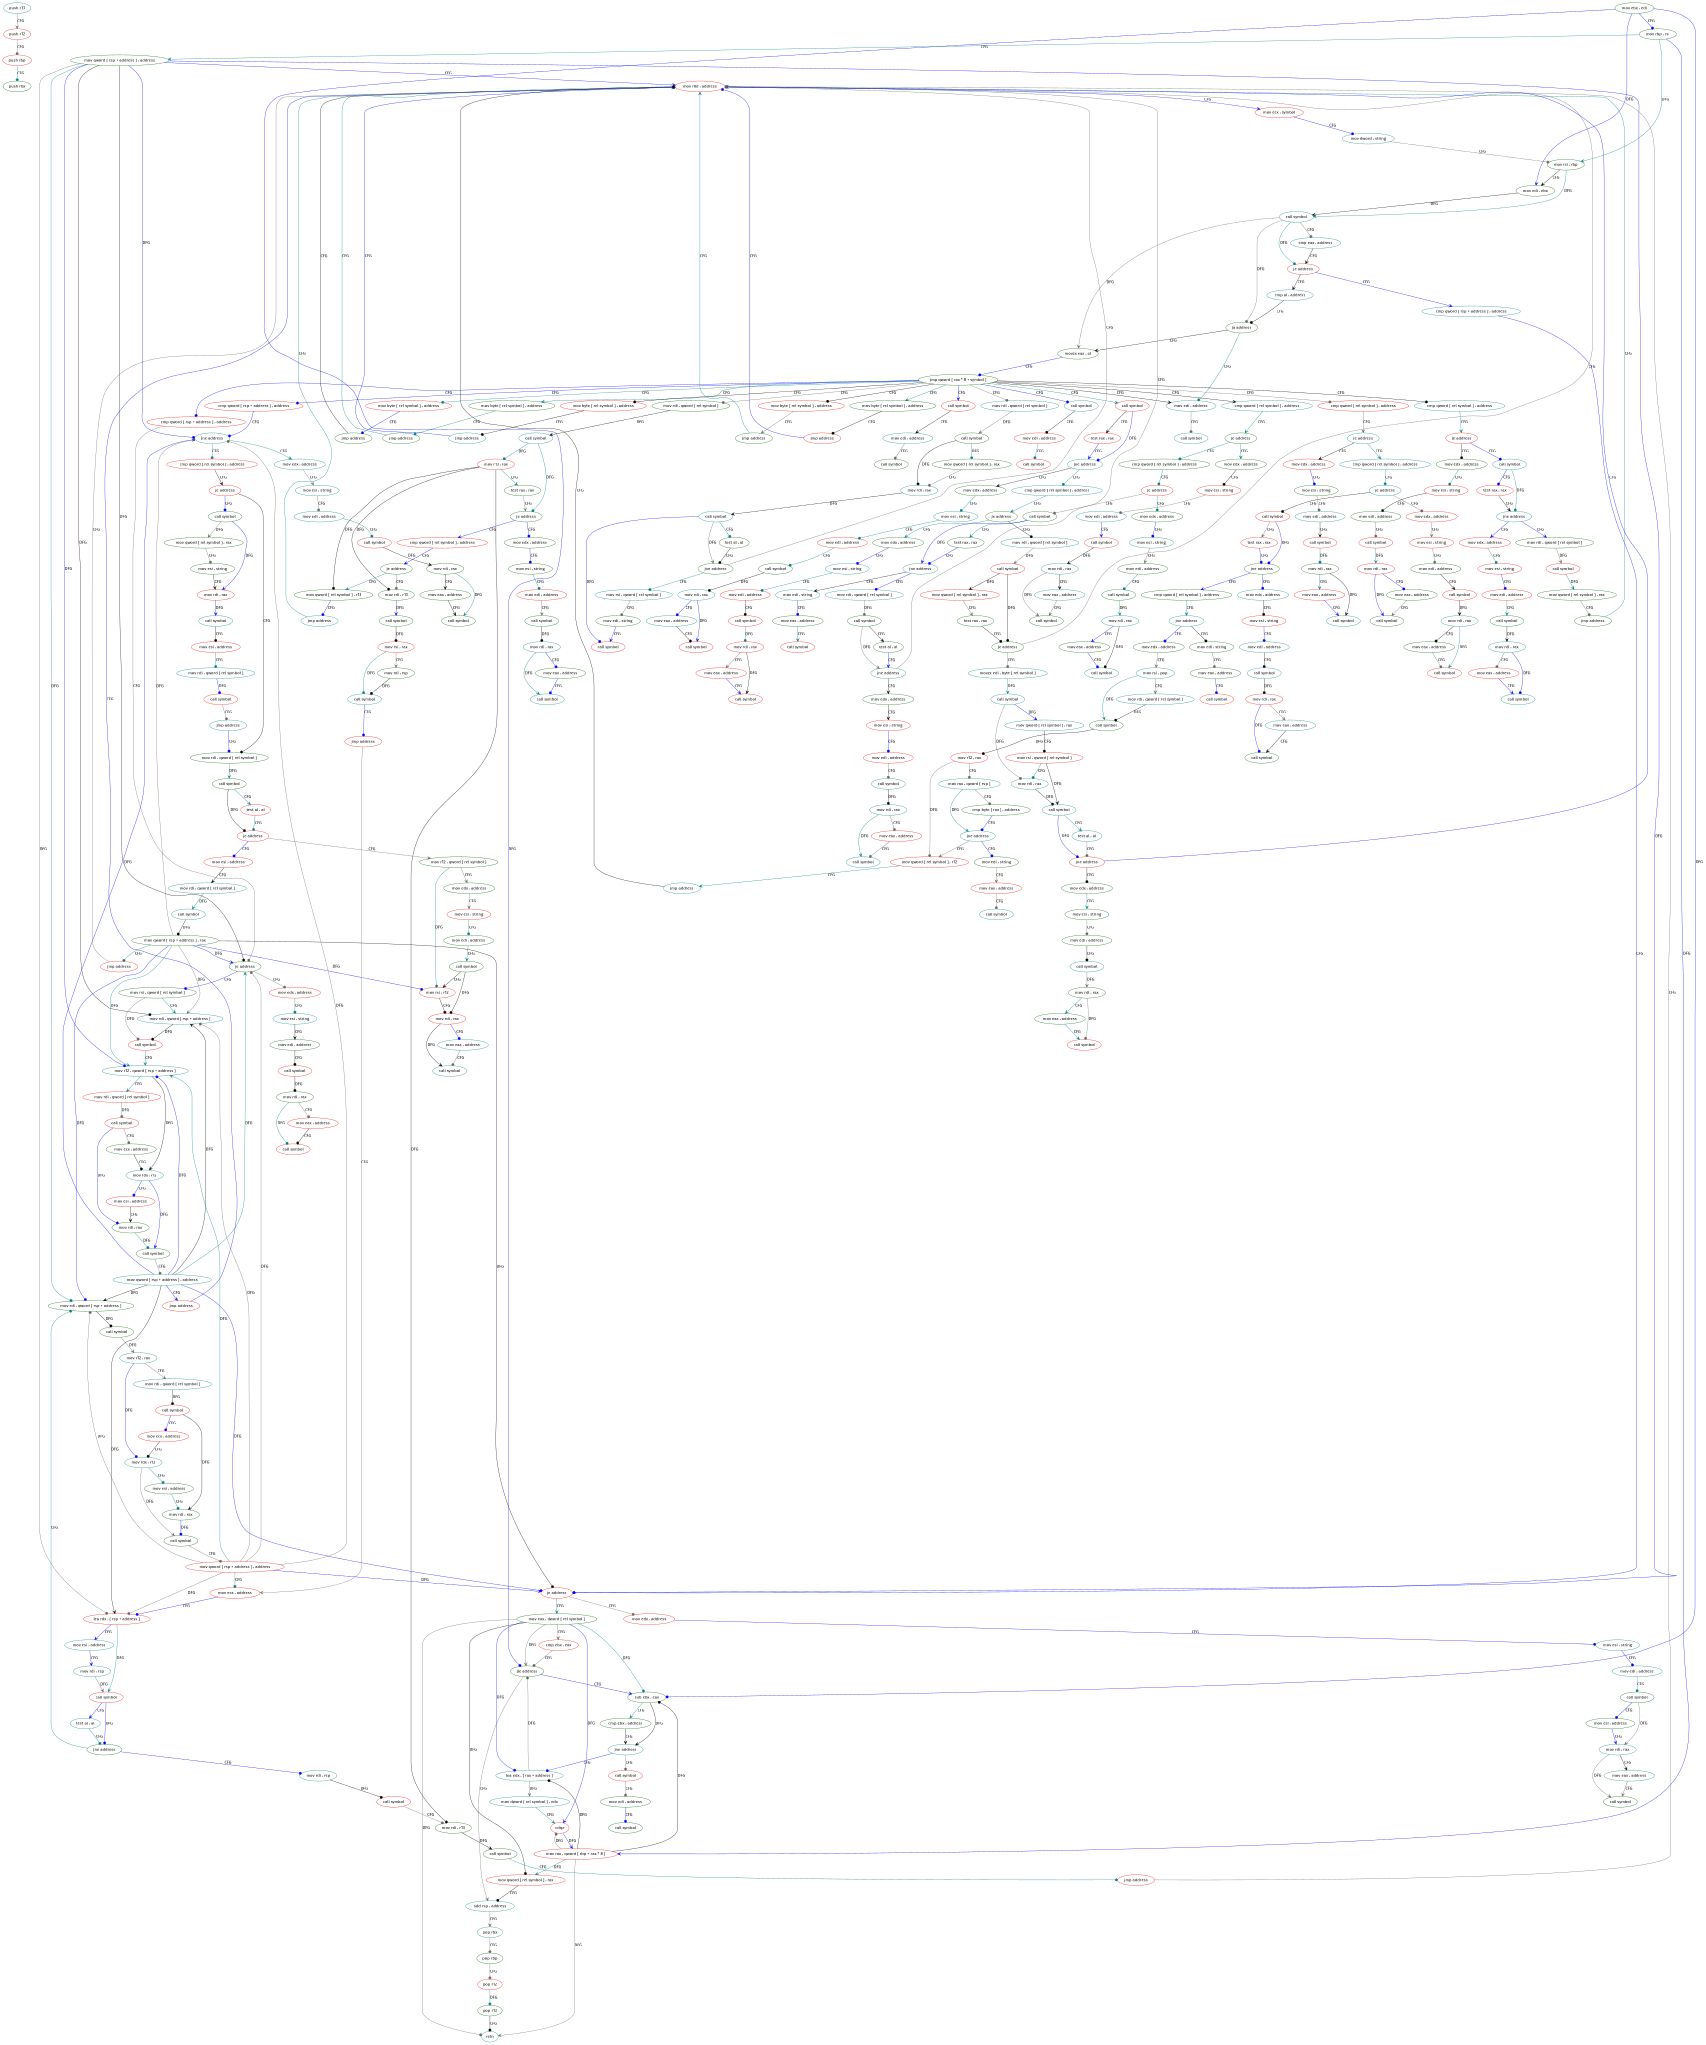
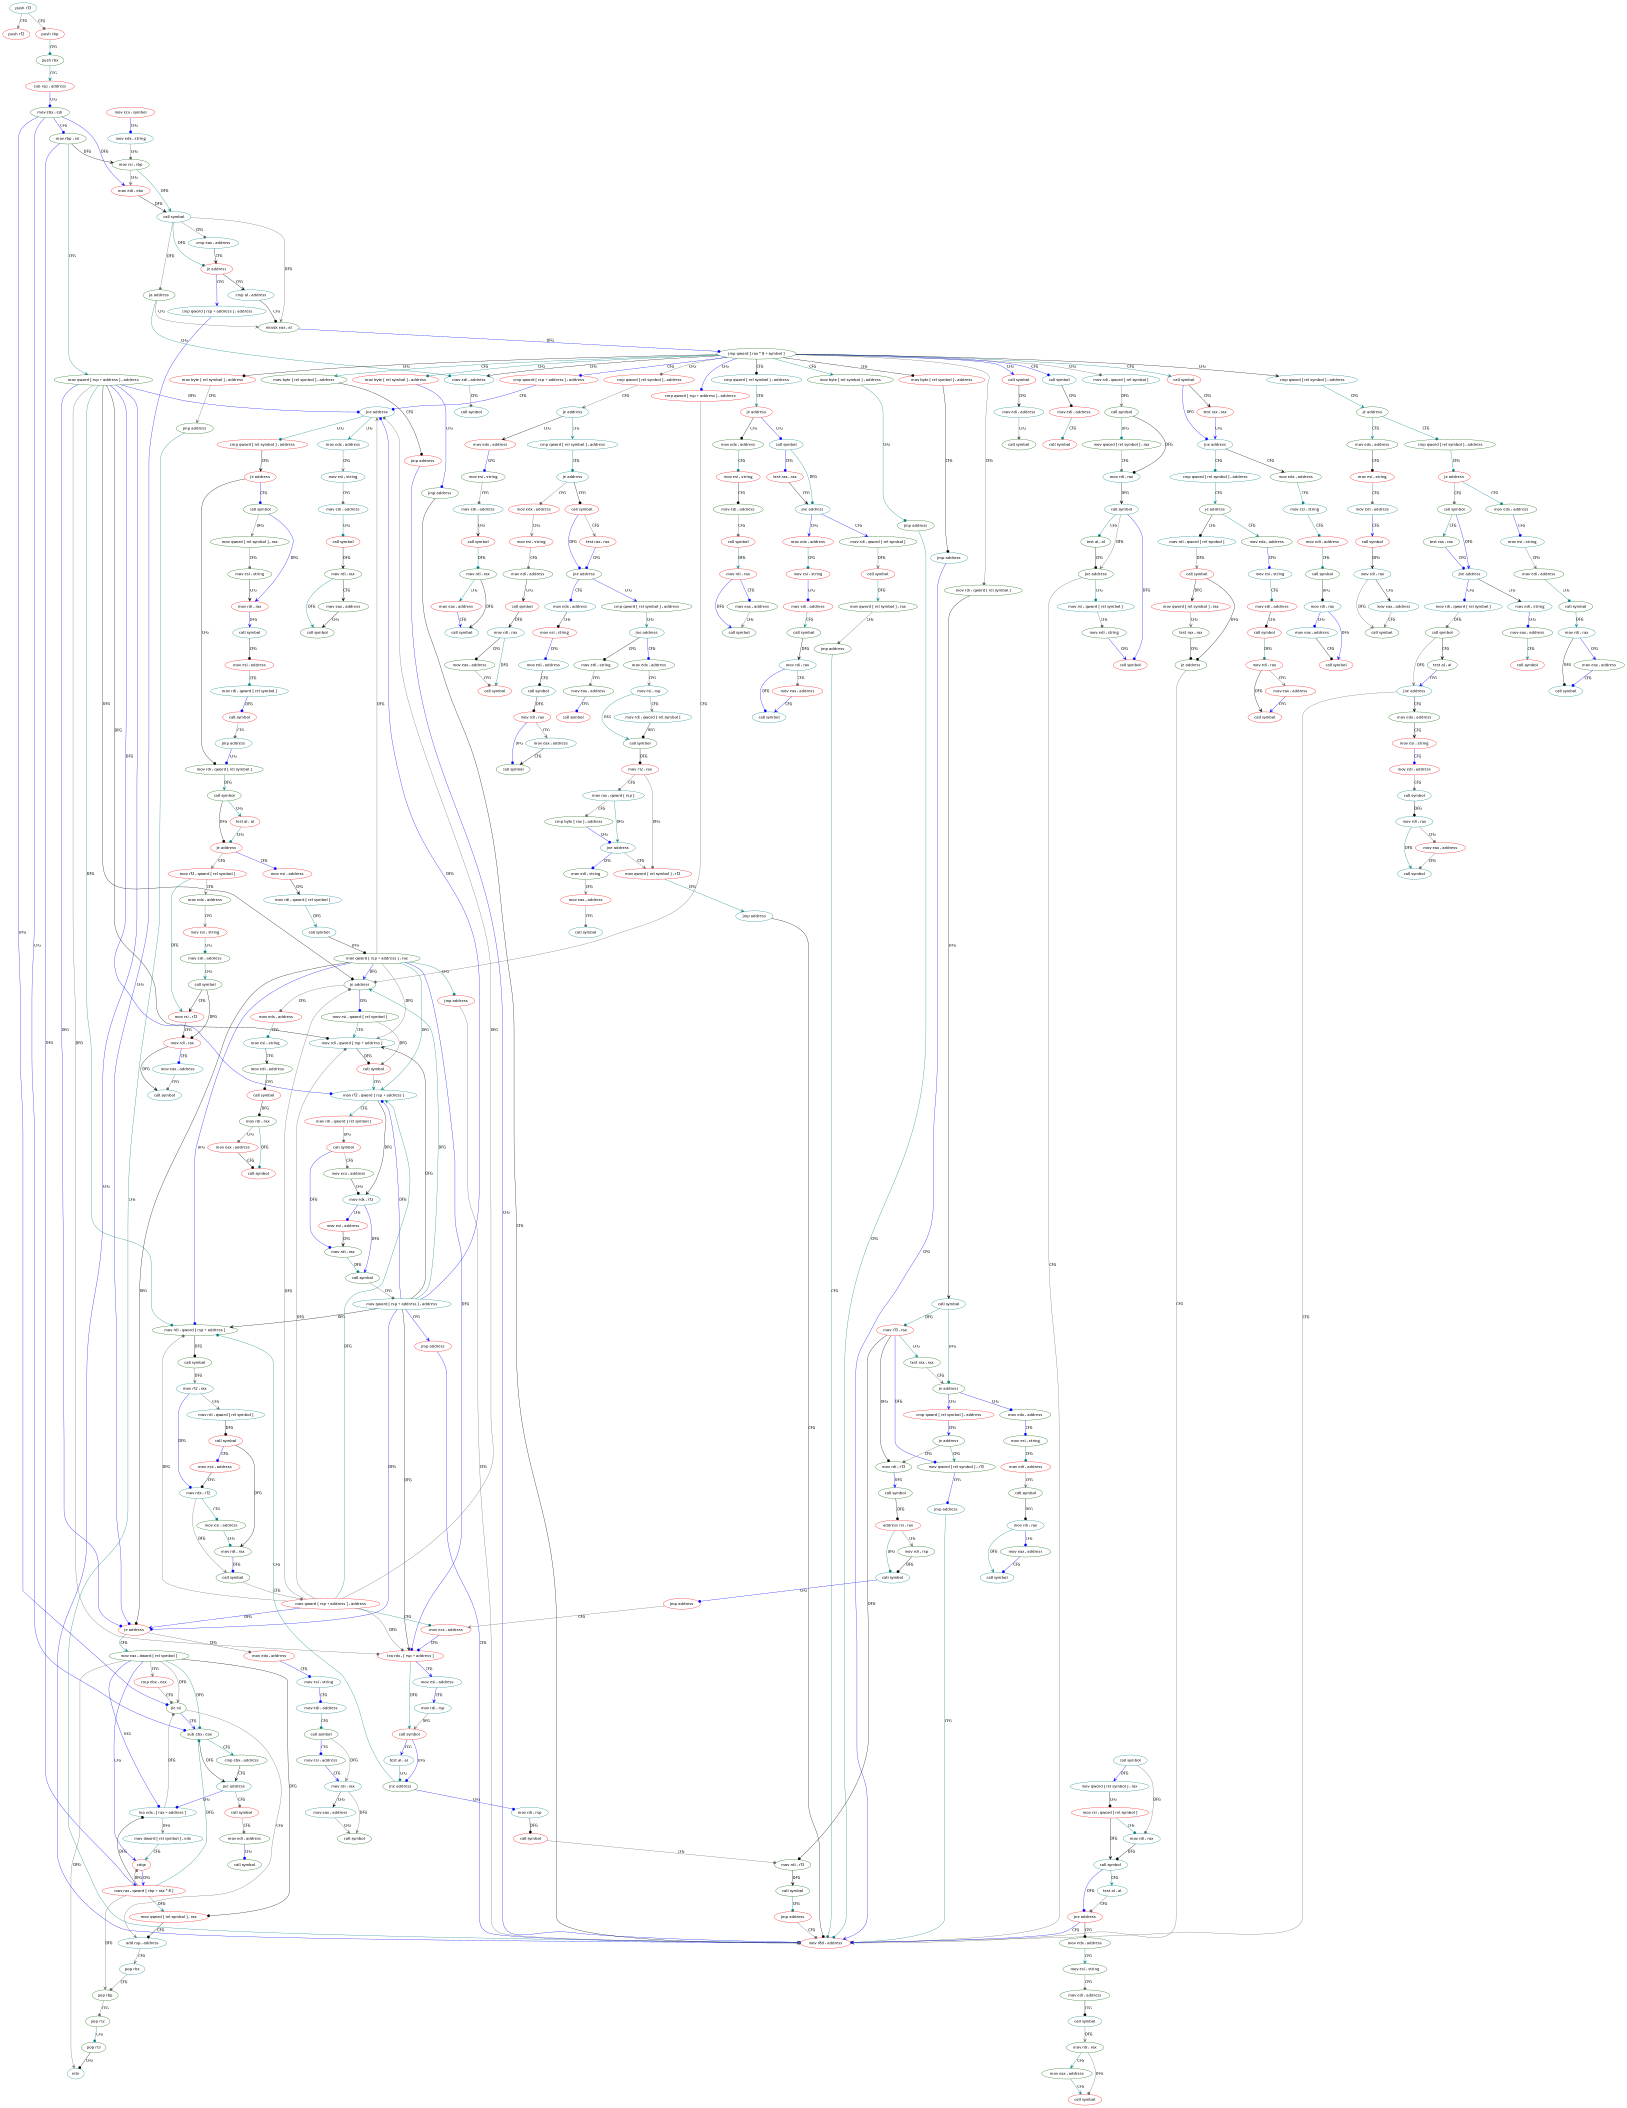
edge "push r12" -> "push rbp": now "push r13" -> "push rbp"
node "sub rsp , address": added
edge "mov r8d , address" -> "mov ecx , symbol": removed, label "CFG"
edge "mov rbp , rsi" -> "mov rsi , rbp": color teal -> black
node "mov dword , string": label "mov dword , string" -> "mov edx , string"
edge "mov rsi , rbp" -> "mov edi , ebx": color black -> gray40
node "mov edi , ebx": color darkgreen -> red
edge "cmp al , address" -> "ja address": now "cmp al , address" -> "movzx eax , al"
edge "ja address" -> "movzx eax , al": color black -> gray40
edge "movzx eax , al" -> "jmp qword [ rax * 8 + symbol ]": label "CFG" -> "DFG"
edge "mov r13 , rax" -> "mov qword [ rel symbol ] , r13": color black -> blue
node "mov rsi , rax": label "mov rsi , rax" -> "address rsi , rax"
node "movzx edi , byte [ rel symbol ]": removed
node "mov rsi , pop": label "mov rsi , pop" -> "mov rsi , rsp"
node "mov r12 , qword [ rel symbol ]": color darkgreen -> red
edge "mov ebx , edi" -> "sub ebx , eax": label "DFG" -> "CFG"
edge "mov r12 , qword [ rel symbol ]" -> "mov rsi , r12": arrowhead dot -> vee
edge "mov qword [ rsp + address ] , rax" -> "mov rsi , r12": now "mov qword [ rsp + address ] , rax" -> "lea rdx , [ rsp + address ]"
node "jle address": label "jle address" -> "jle rsi"
edge "mov eax , dword [ rel symbol ]" -> "cdqe": label "DFG" -> "CFG"
edge "mov rax , qword [ rbp + rax * 8 ]" -> "sub ebx , eax": color black -> teal
edge "mov eax , dword [ rel symbol ]" -> "retn": arrowhead dot -> vee
edge "cdqe" -> "mov rax , qword [ rbp + rax * 8 ]": label "DFG" -> "CFG"
edge "mov rax , qword [ rbp + rax * 8 ]" -> "retn": now "mov rax , qword [ rbp + rax * 8 ]" -> "pop rbp"
node "pop r12": color red -> darkgreen
edge "pop r12" -> "pop r13": label "DFG" -> "CFG"
